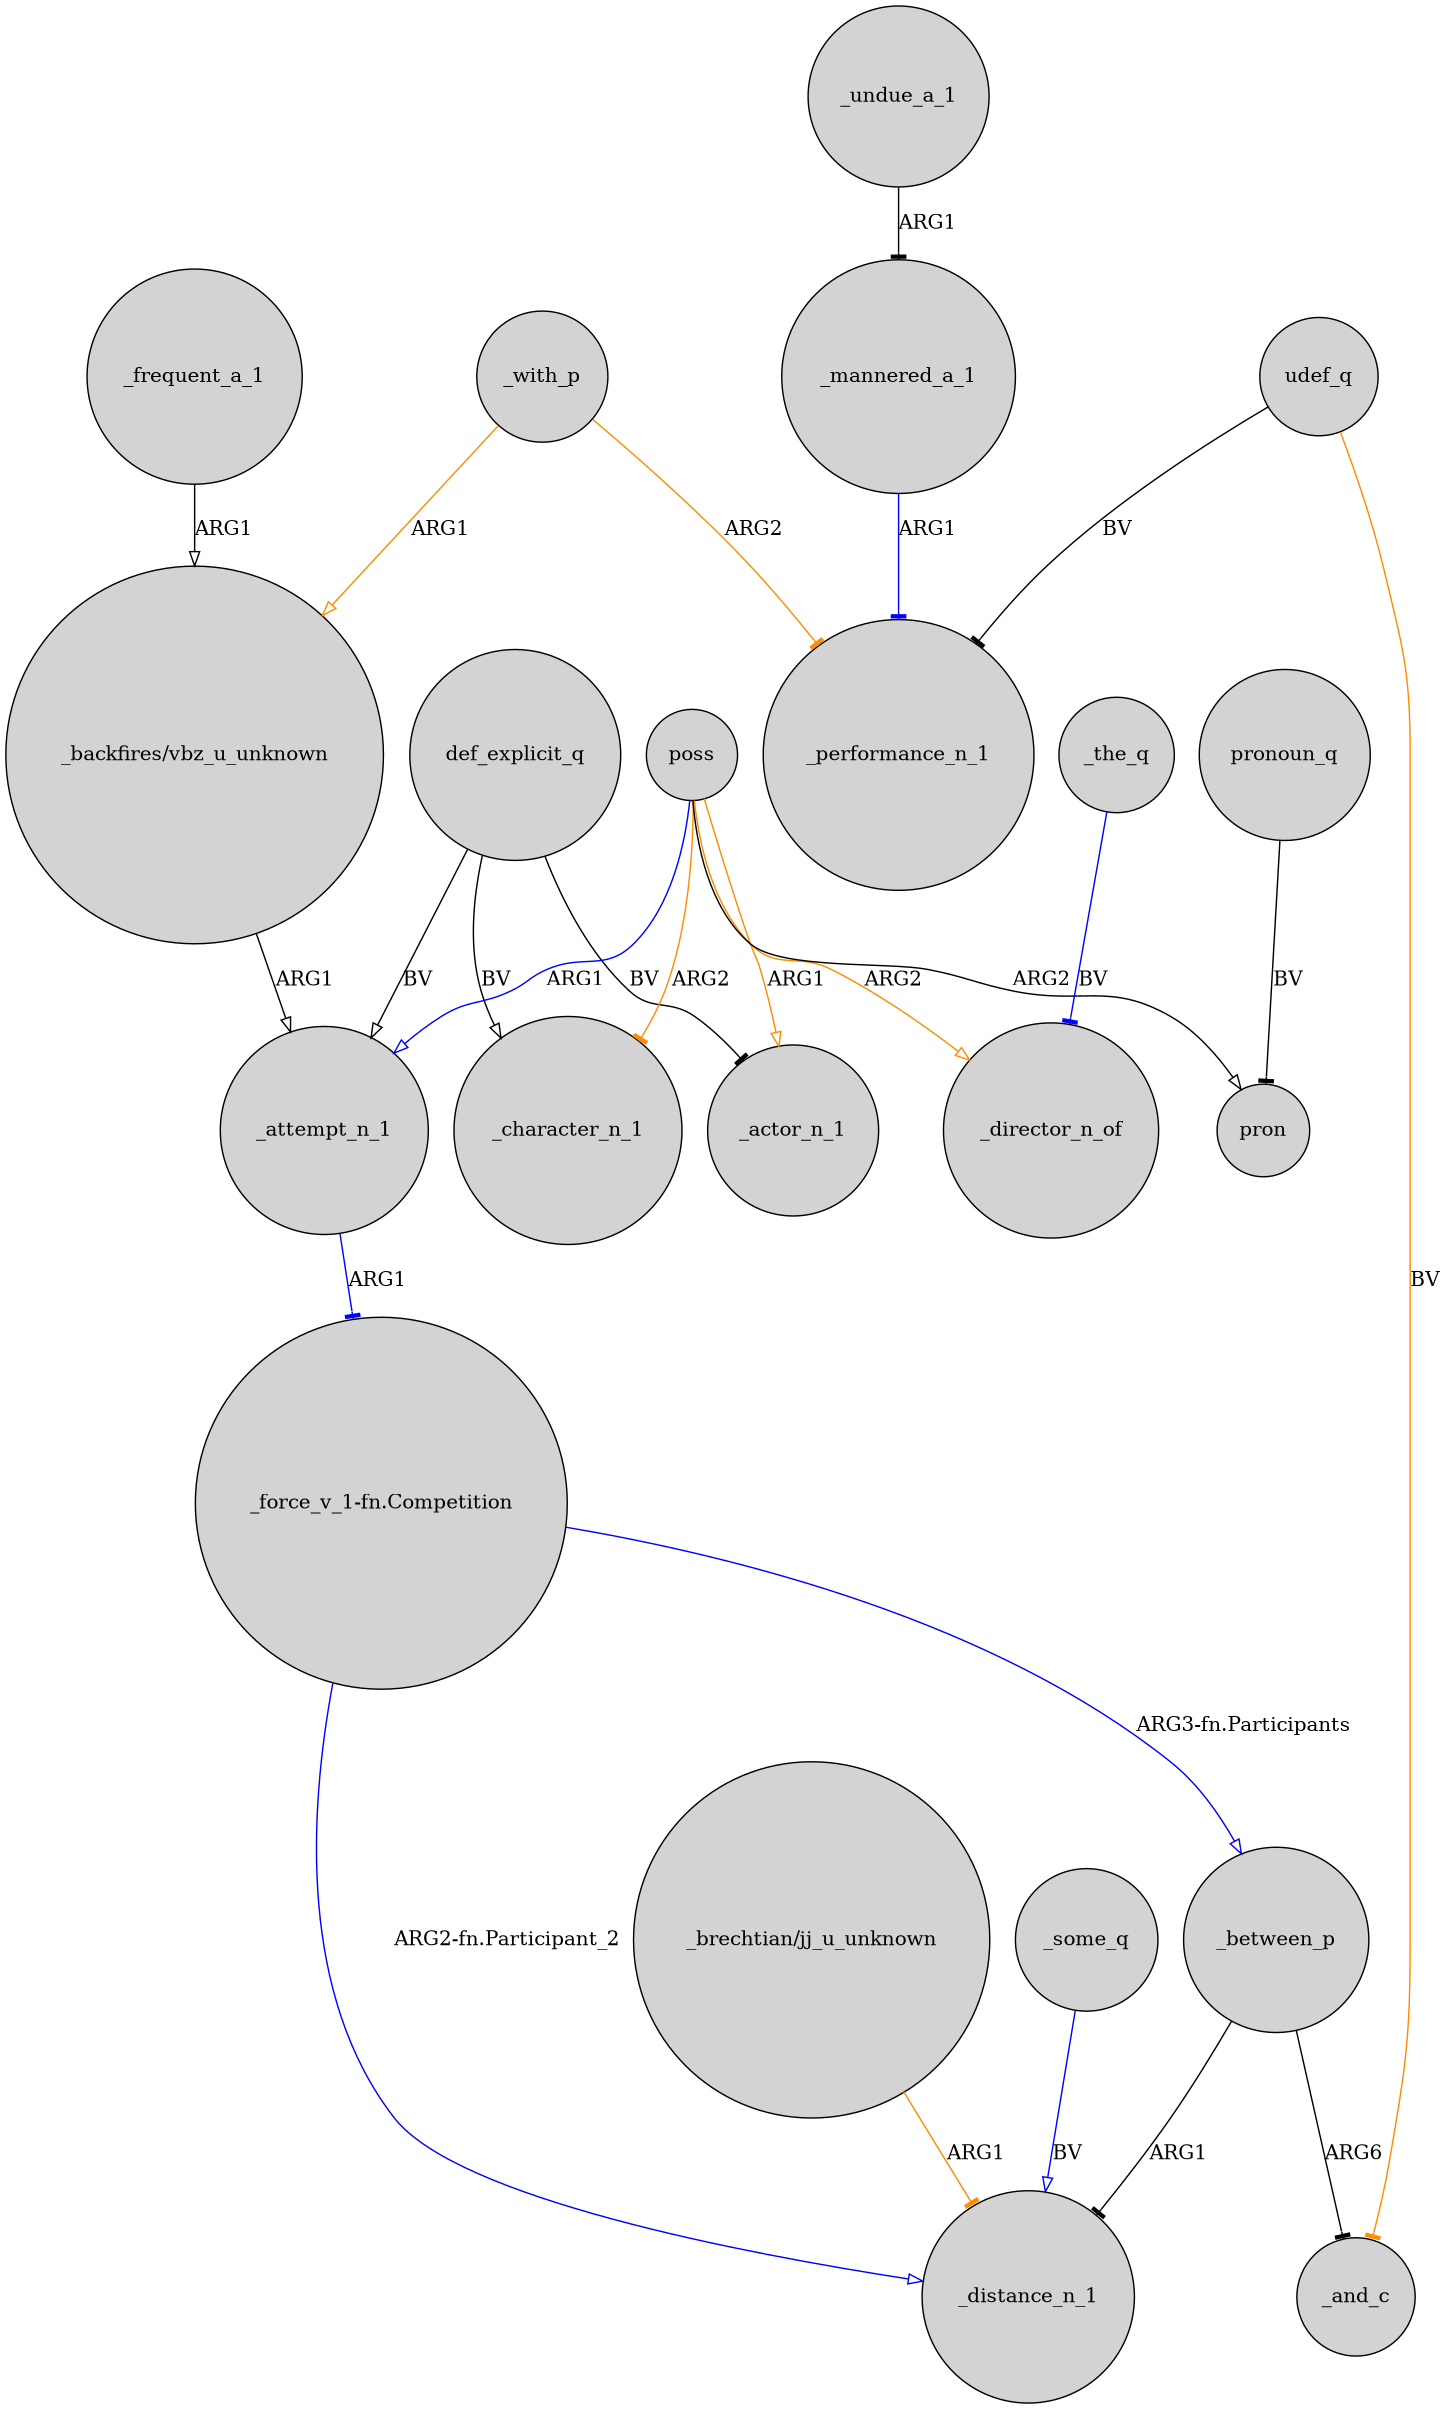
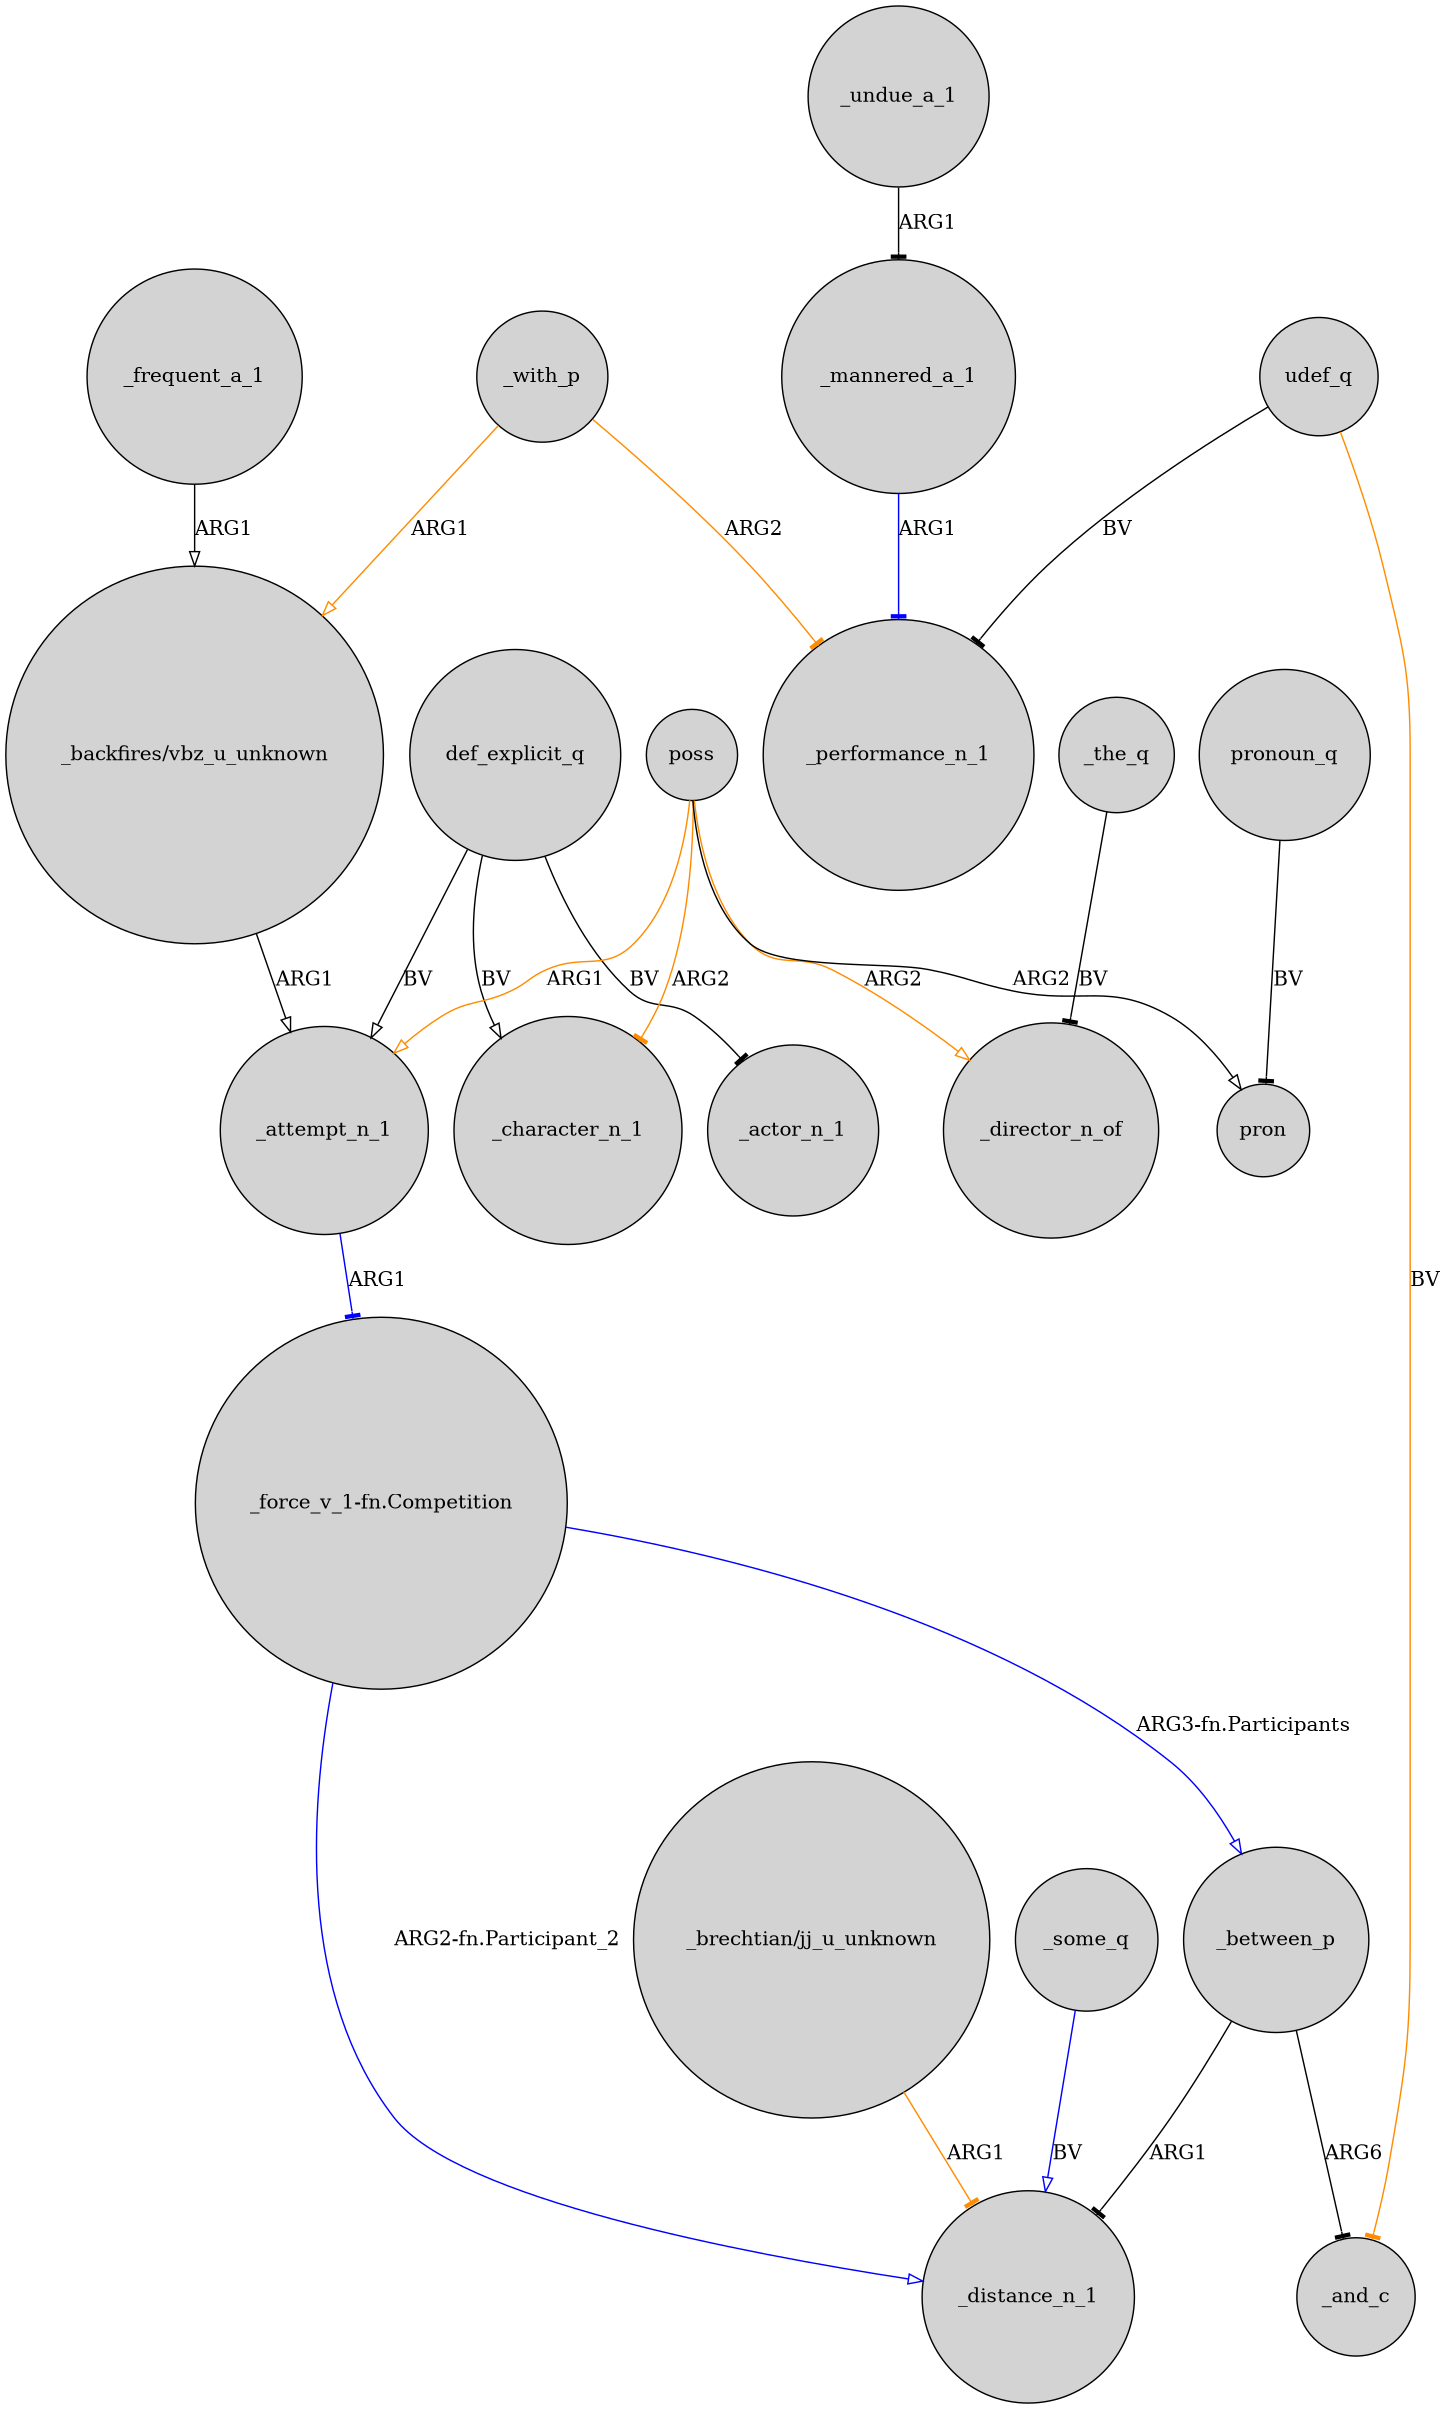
edge "_the_q" -> "_director_n_of": color blue -> black
edge "poss" -> "_actor_n_1": removed, label "ARG1"
edge "poss" -> "_attempt_n_1": color blue -> darkorange
